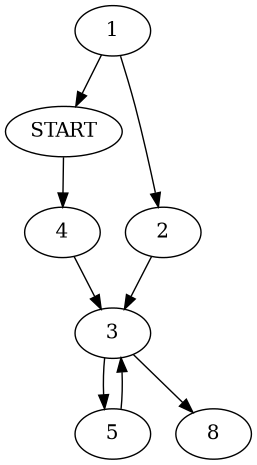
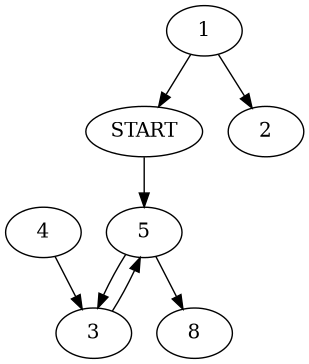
edge "START" -> "4": now "START" -> "5"
edge "2" -> "3": removed
edge "3" -> "8": now "5" -> "8"
